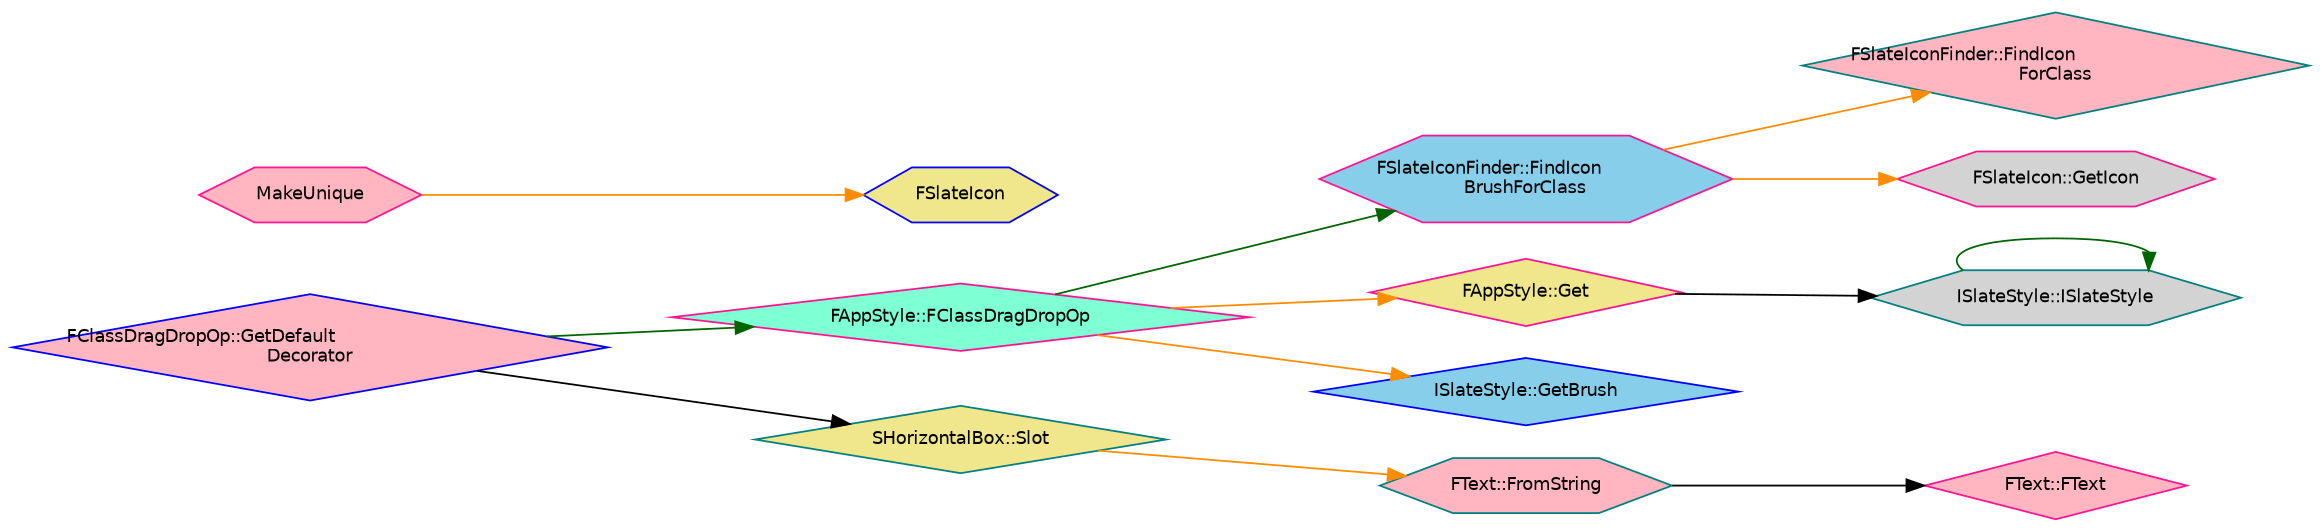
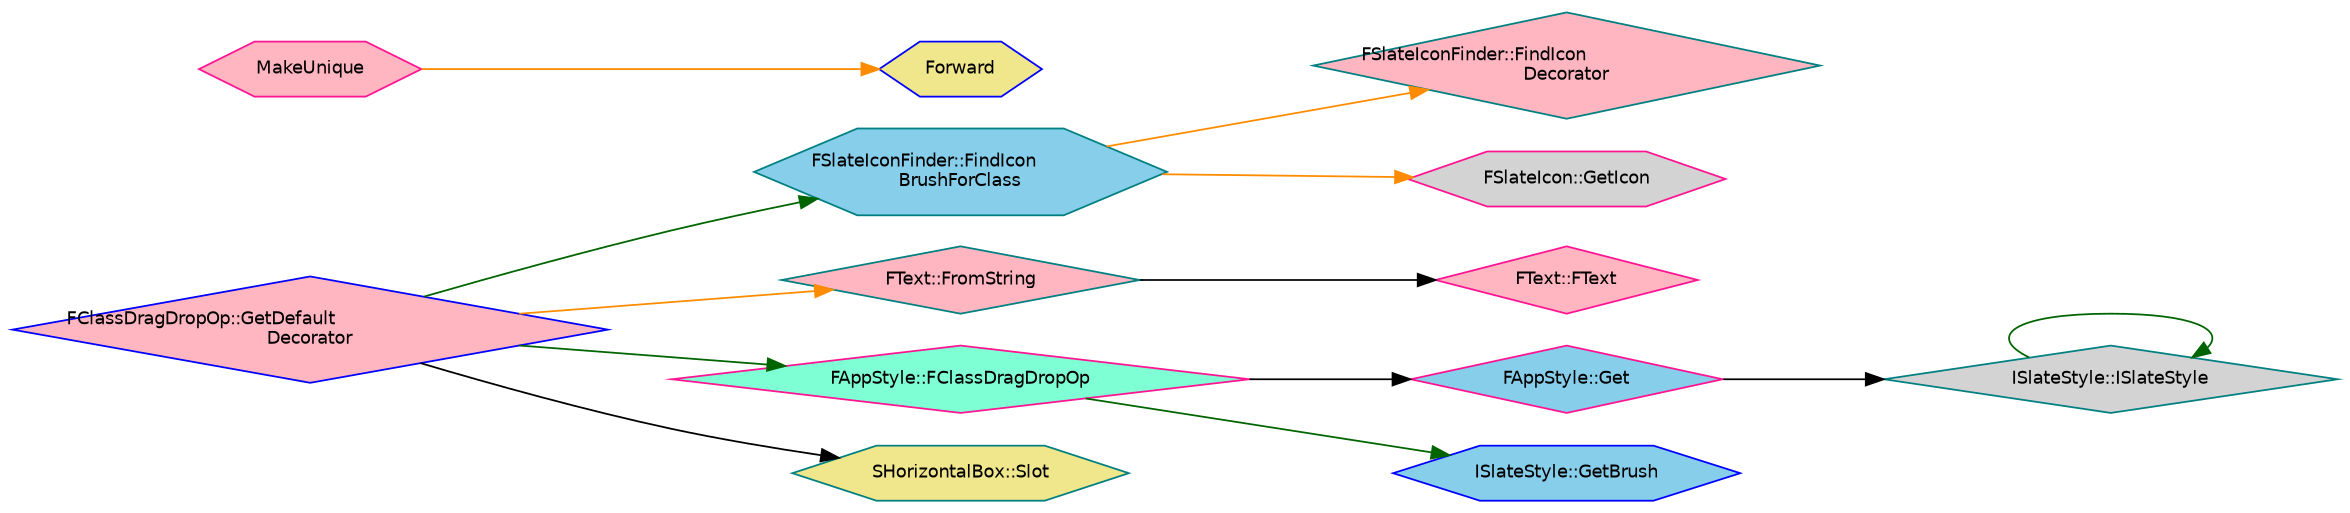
node "FSlateIconFinder::FindIcon ForClass": label "FSlateIconFinder::FindIcon ForClass" -> "FSlateIconFinder::FindIcon Decorator"
node "FSlateIconFinder::FindIcon BrushForClass": color deeppink -> teal
node "FSlateIcon": label "FSlateIcon" -> "Forward"
edge "FAppStyle::FClassDragDropOp" -> "FSlateIconFinder::FindIcon BrushForClass": now "FClassDragDropOp::GetDefault Decorator" -> "FSlateIconFinder::FindIcon BrushForClass"
node "FAppStyle::Get": fillcolor khaki -> skyblue
node "ISlateStyle::ISlateStyle": shape hexagon -> diamond
edge "FAppStyle::FClassDragDropOp" -> "FAppStyle::Get": color darkorange -> black
edge "FAppStyle::FClassDragDropOp" -> "ISlateStyle::GetBrush": color darkorange -> darkgreen
node "ISlateStyle::GetBrush": shape diamond -> hexagon
node "SHorizontalBox::Slot": shape diamond -> hexagon
edge "SHorizontalBox::Slot" -> "FText::FromString": now "FClassDragDropOp::GetDefault Decorator" -> "FText::FromString"
node "FText::FromString": shape hexagon -> diamond
